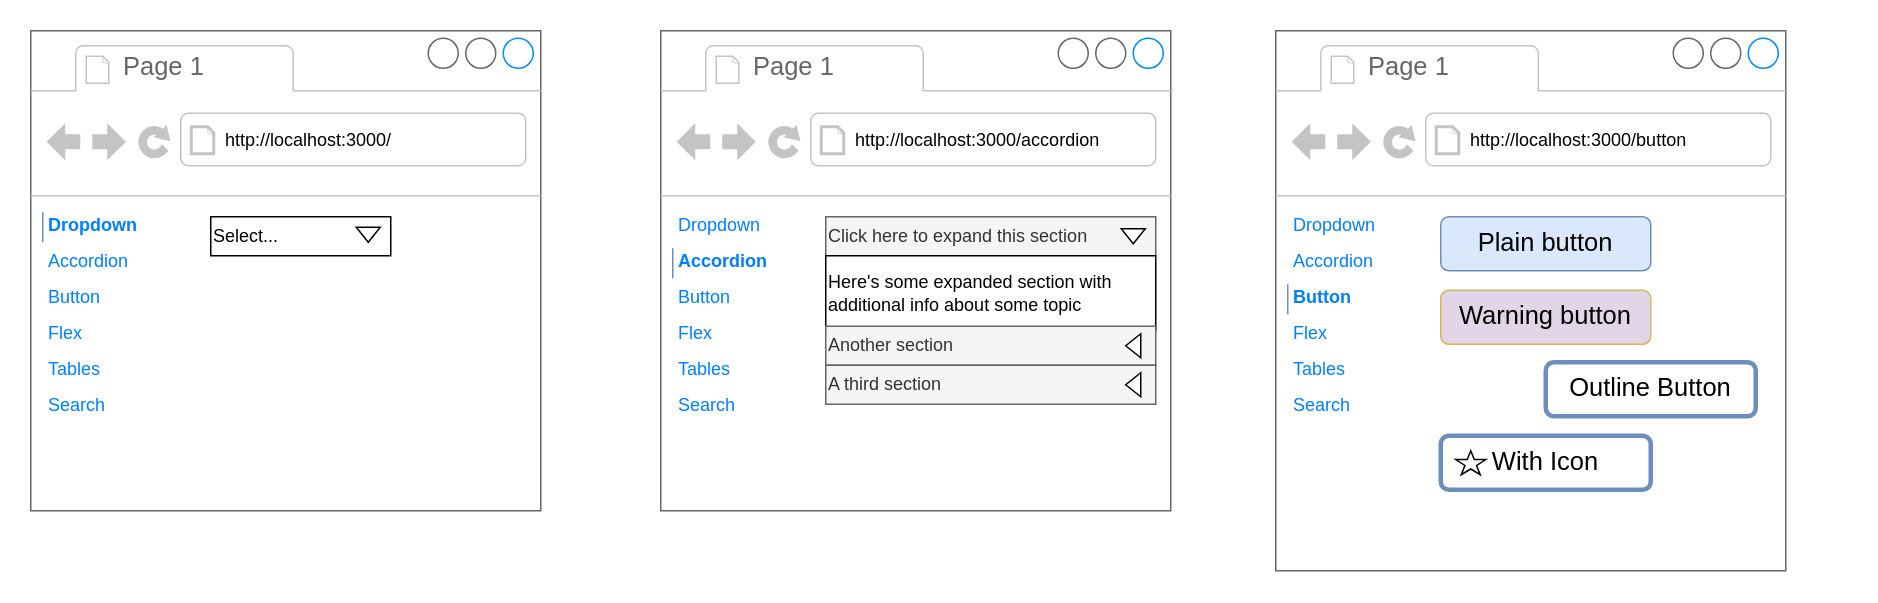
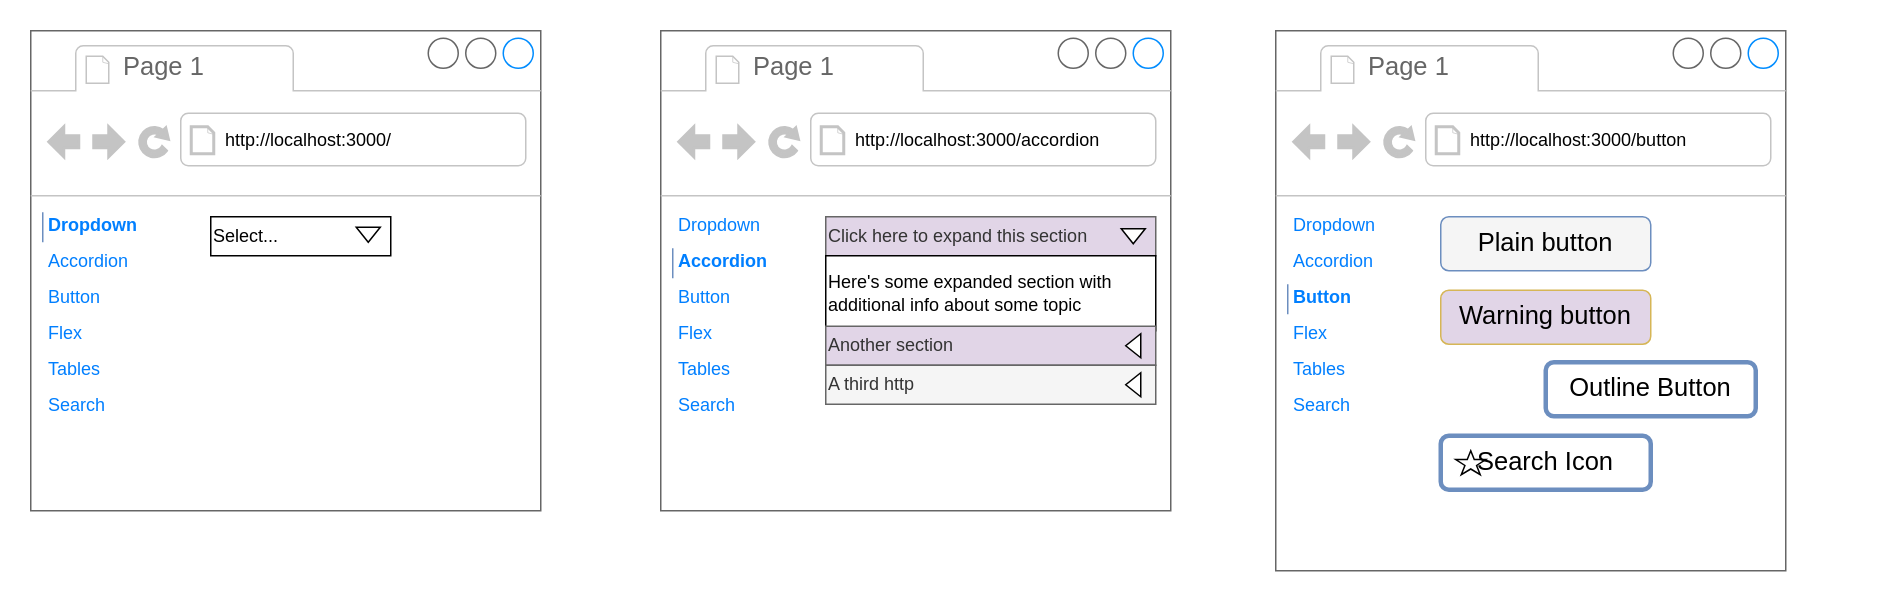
node "Click here to expand this section": fillcolor #f5f5f5 -> #e1d5e7
node "Plain button": fillcolor #dae8fc -> #f5f5f5
node "Another section": fillcolor #f5f5f5 -> #e1d5e7
node "A third section": label "A third section" -> "A third http"
node "With Icon": label "With Icon" -> "Search Icon"
